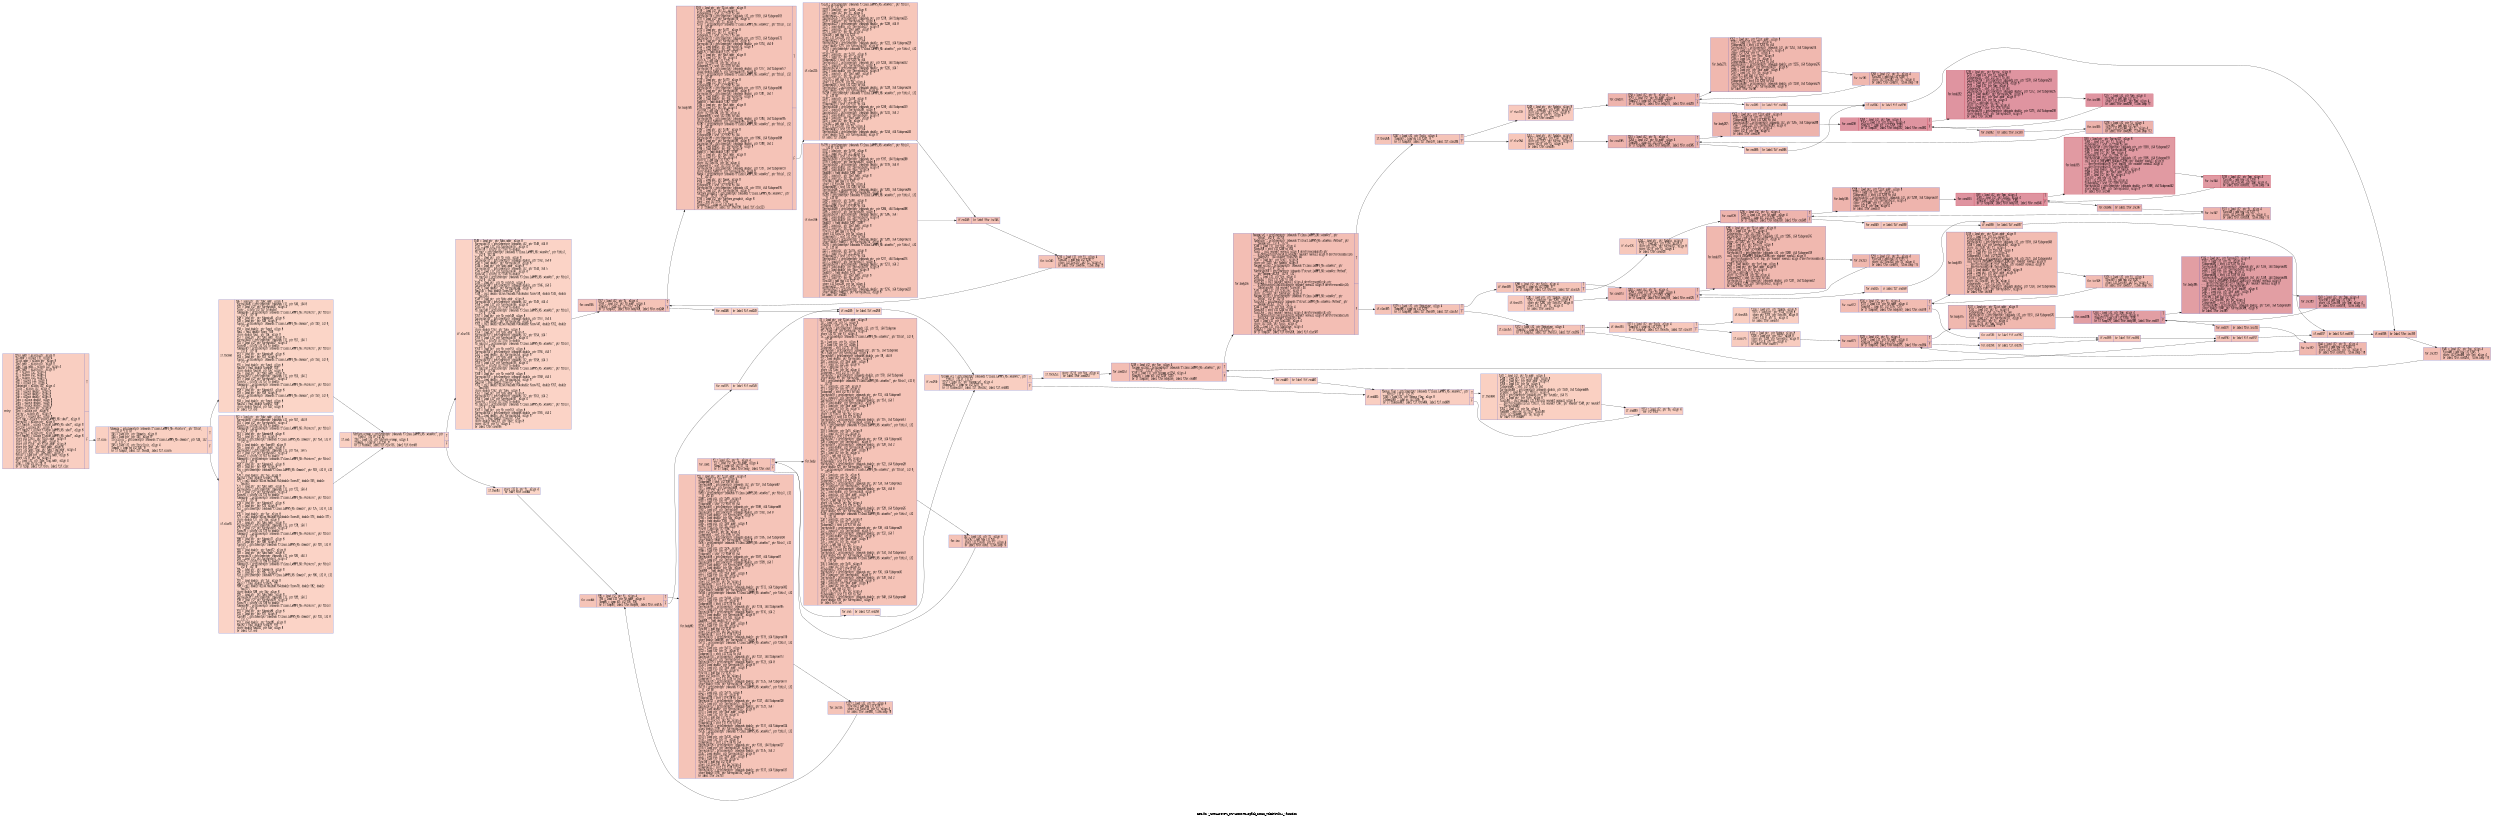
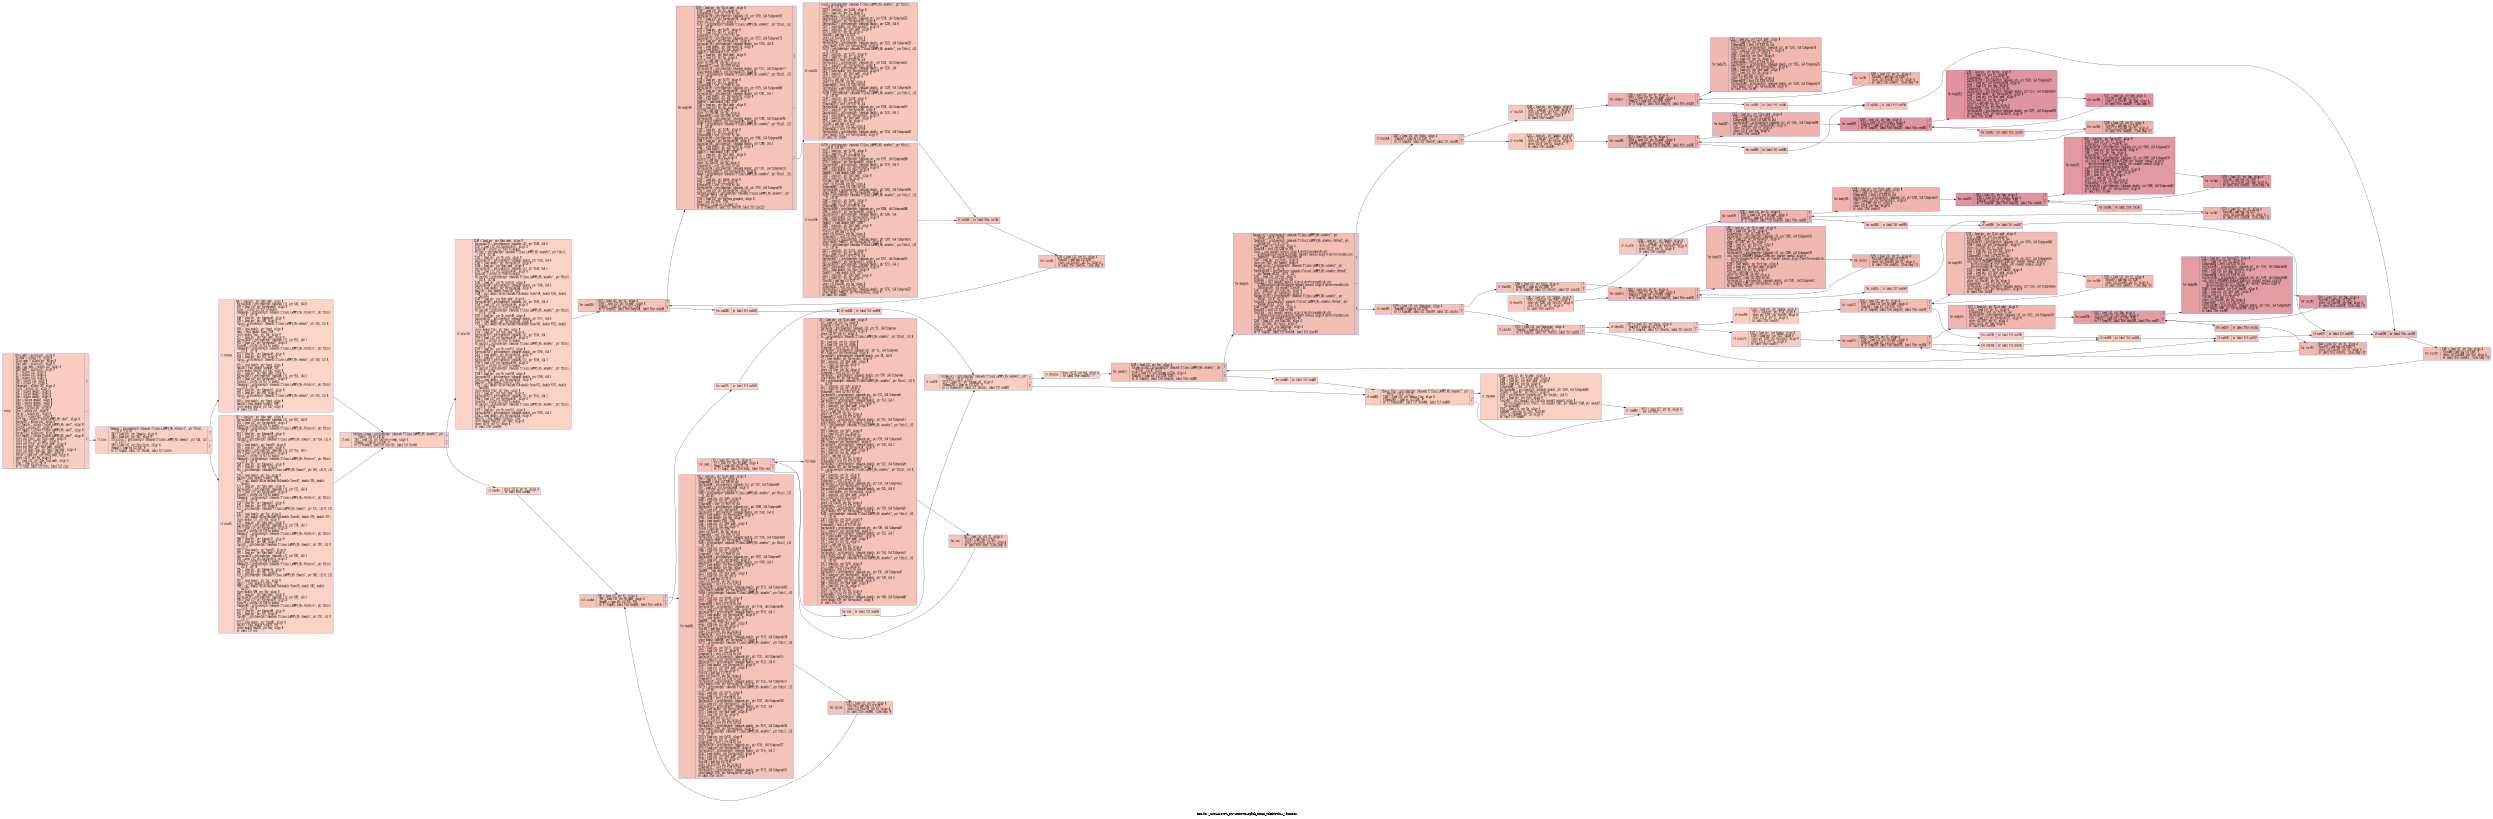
edge "if.then355:" -> "for.cond357:": added
node "for.body86:": text "%113 = load i32, ptr %m, align 4" -> "%113 = load i32, ptr %m, for 4"
